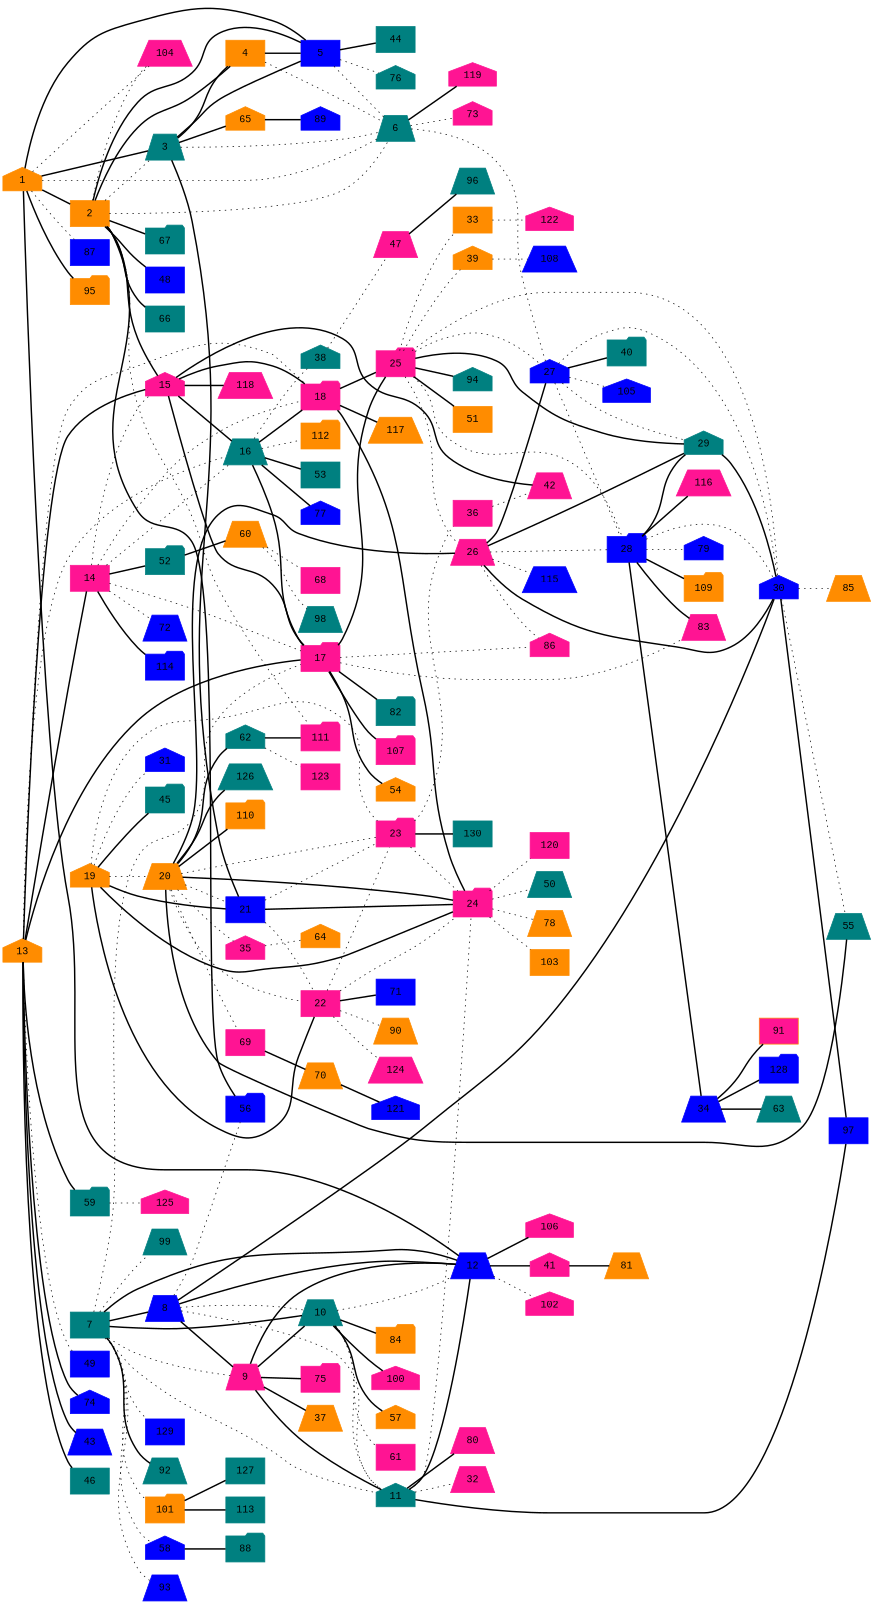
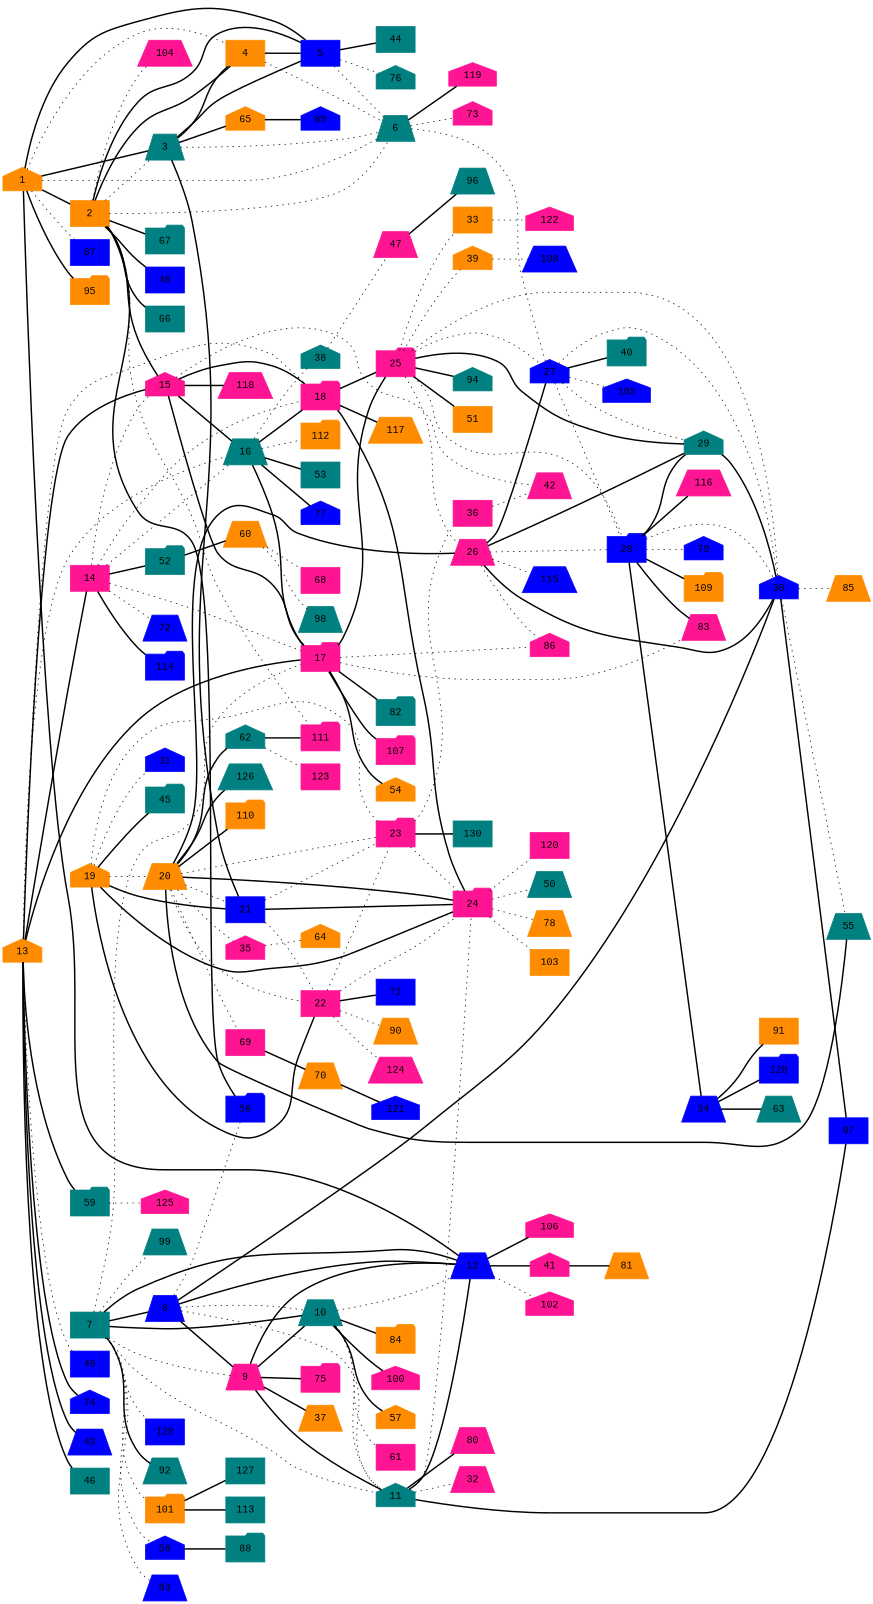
edge "104" -- "1": now "4" -- "1"
edge "15" -- "42": style bold -> dotted
node "91": fillcolor deeppink -> darkorange
